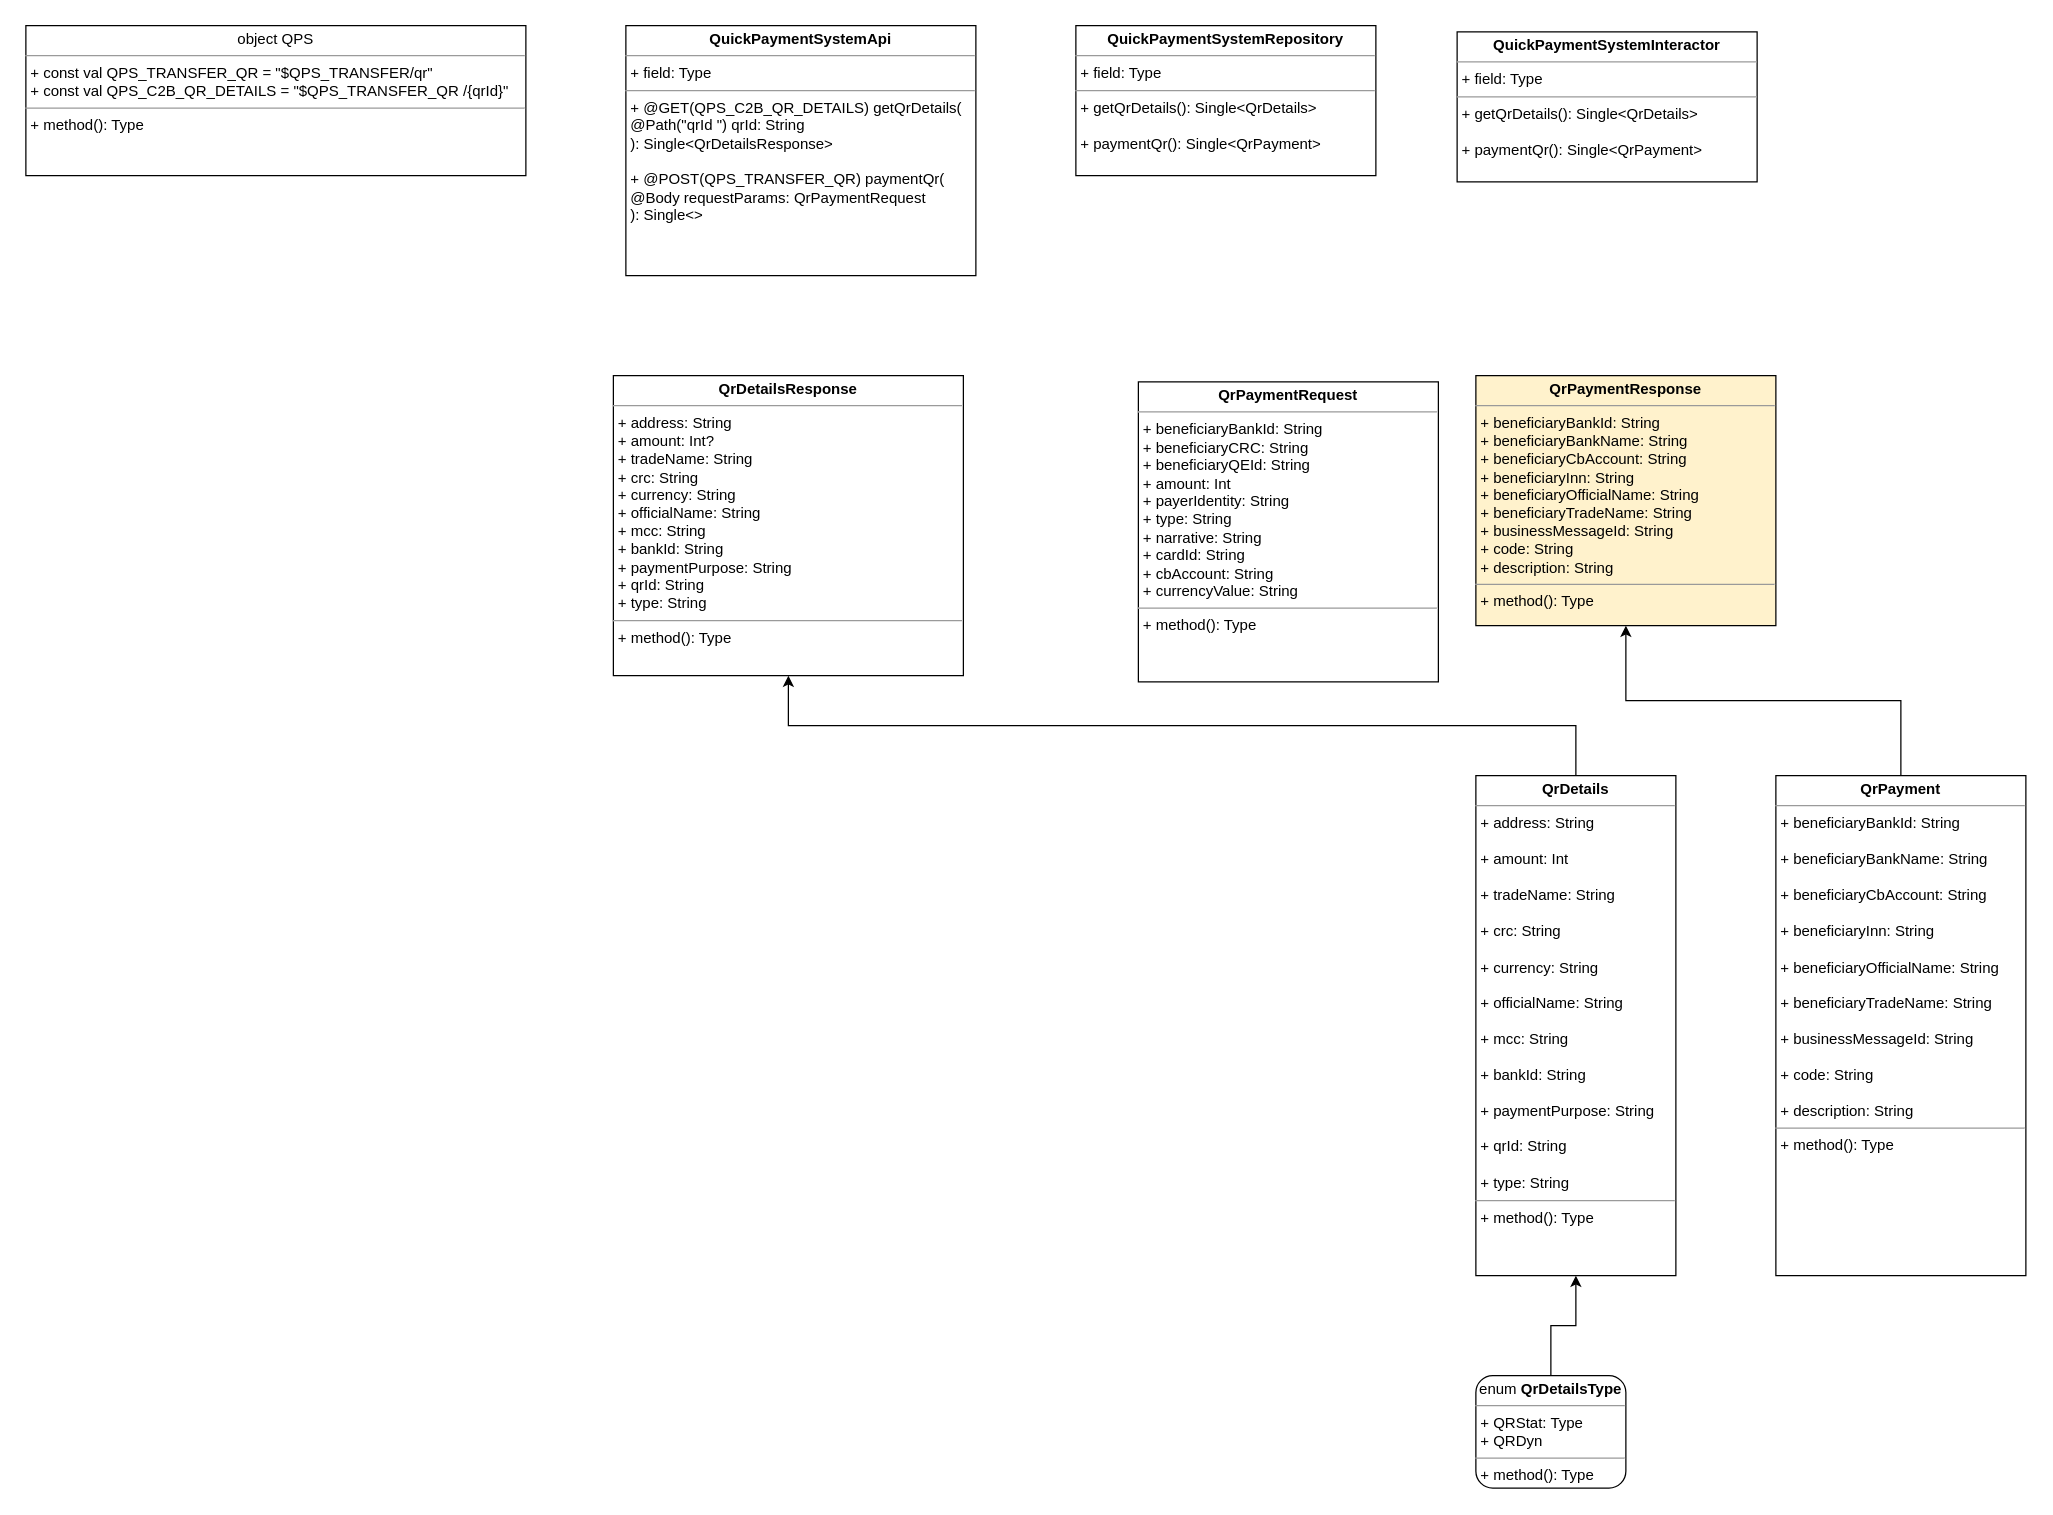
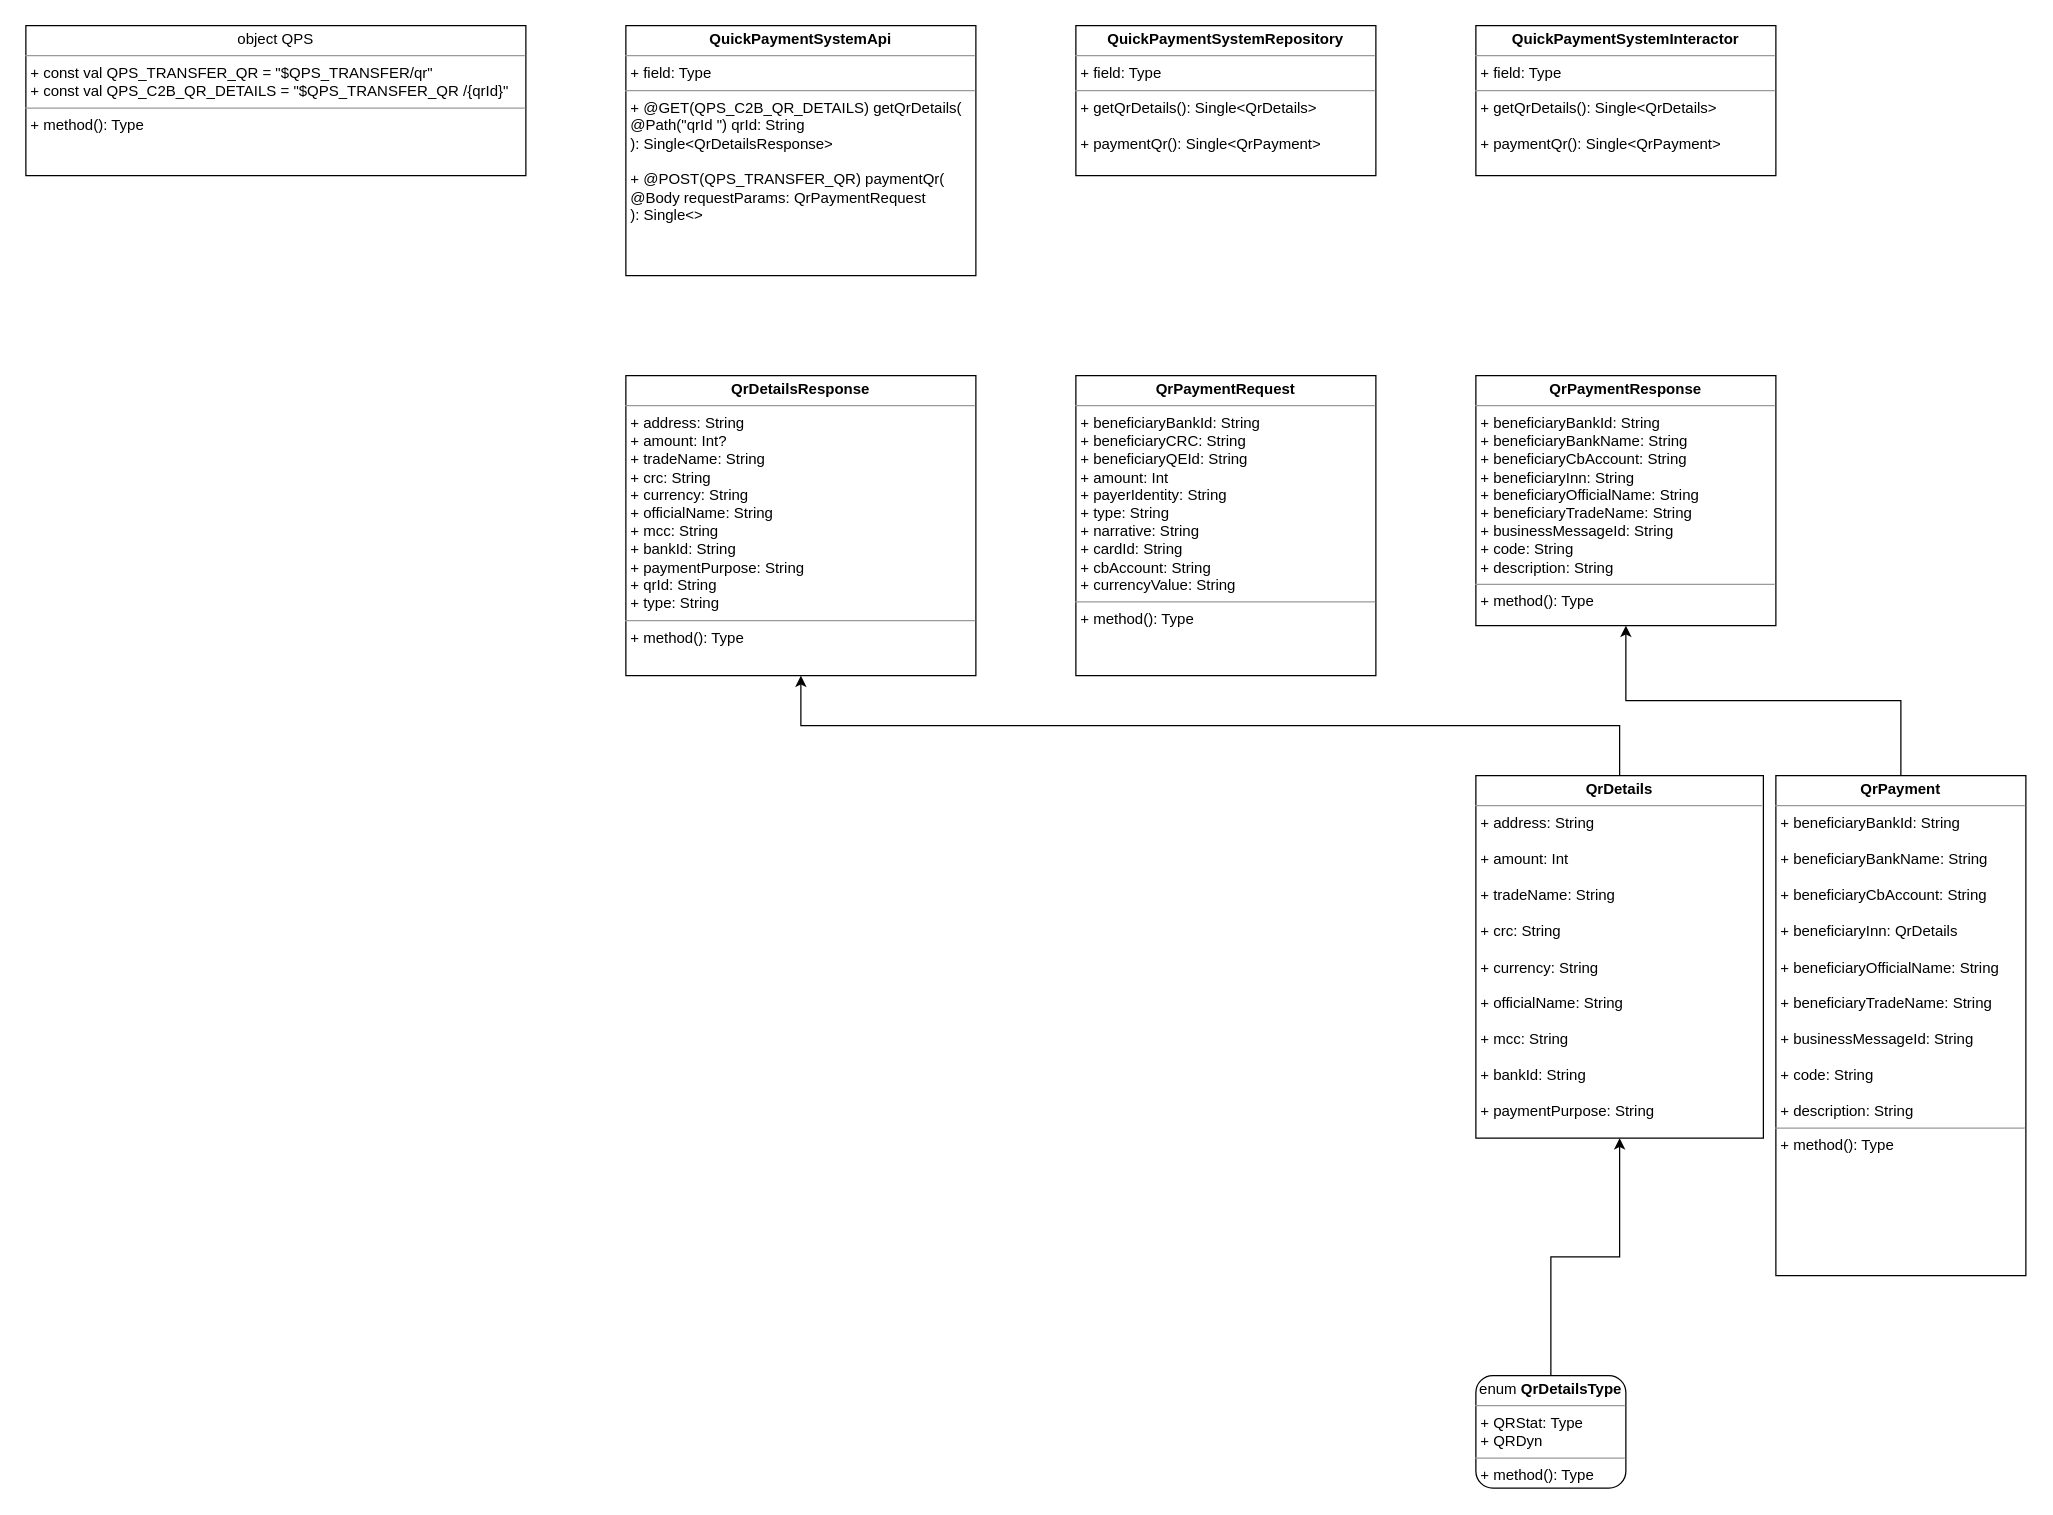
node "QuickPaymentSystemInteractor + field: Type + getQrDetails(): Single<QrDetails> + paymentQr(): Single<QrPayment>": moved (1607, 107) -> (1626, 101)
node "QrPaymentResponse + beneficiaryBankId: String + beneficiaryBankName: String + beneficiaryCbAccount: String + beneficiaryInn: String + beneficiaryOfficialName: String + beneficiaryTradeName: String + businessMessageId: String + code: String + description: String + method(): Type": fillcolor #fff2cc -> #ffffff
node "QrDetailsResponse + address: String + amount: Int? + tradeName: String + crc: String + currency: String + officialName: String + mcc: String + bankId: String + paymentPurpose: String + qrId: String + type: String + method(): Type": moved (788, 526) -> (801, 526)
node "QrPaymentRequest + beneficiaryBankId: String + beneficiaryCRC: String + beneficiaryQEId: String + amount: Int + payerIdentity: String + type: String + narrative: String + cardId: String + cbAccount: String + currencyValue: String + method(): Type": moved (1288, 532) -> (1226, 526)
node "QrPayment + beneficiaryBankId: String + beneficiaryBankName: String + beneficiaryCbAccount: String + beneficiaryInn: String + beneficiaryOfficialName: String + beneficiaryTradeName: String + businessMessageId: String + code: String + description: String + method(): Type": label "QrPayment + beneficiaryBankId: String + beneficiaryBankName: String + beneficiaryCbAccount: String + beneficiaryInn: String + beneficiaryOfficialName: String + beneficiaryTradeName: String + businessMessageId: String + code: String + description: String + method(): Type" -> "QrPayment + beneficiaryBankId: String + beneficiaryBankName: String + beneficiaryCbAccount: String + beneficiaryInn: QrDetails + beneficiaryOfficialName: String + beneficiaryTradeName: String + businessMessageId: String + code: String + description: String + method(): Type"
node "QrDetails + address: String + amount: Int + tradeName: String + crc: String + currency: String + officialName: String + mcc: String + bankId: String + paymentPurpose: String + qrId: String + type: String + method(): Type": size 200x500 -> 288x363
